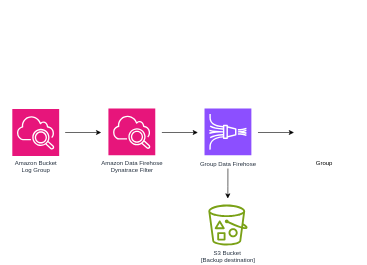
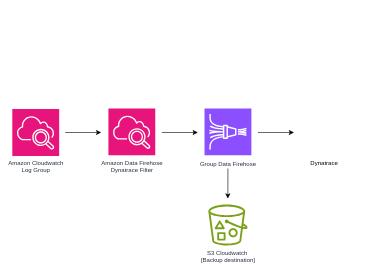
node "Group": label "Group" -> "Dynatrace"
node "Amazon Bucket Log Group": label "Amazon Bucket Log Group" -> "Amazon Cloudwatch Log Group"
node "S3 Bucket [Backup destination]": label "S3 Bucket [Backup destination]" -> "S3 Cloudwatch [Backup destination]"
